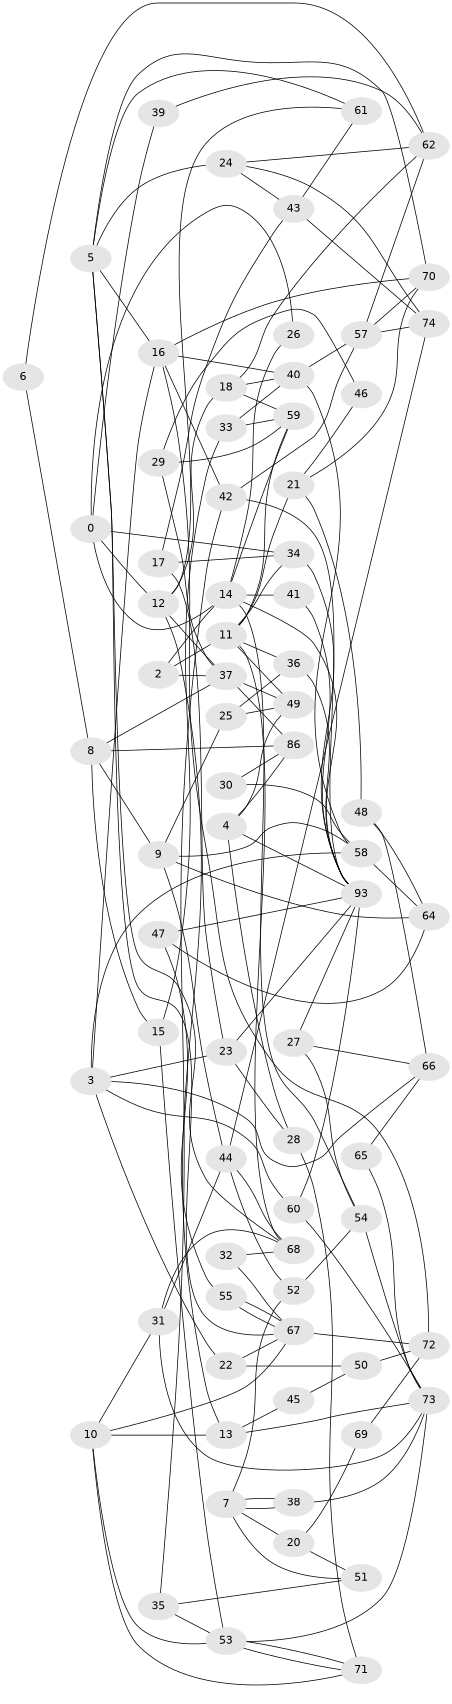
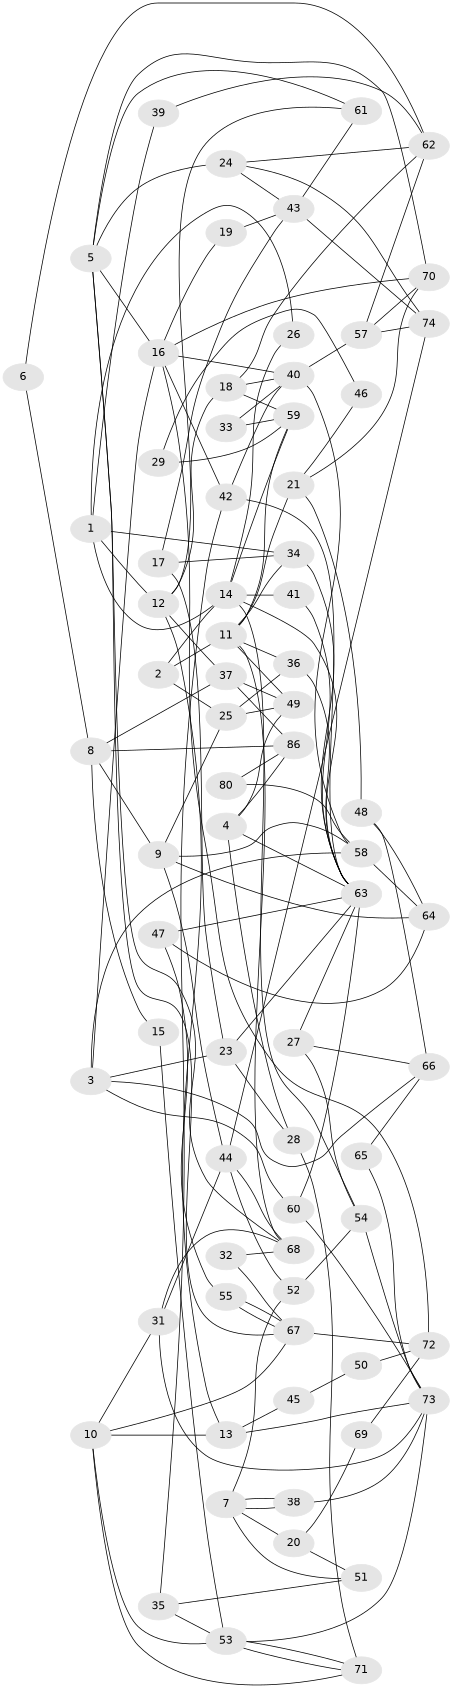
node "19": added
edge "57" -- "42": now "40" -- "42"
node "0": label "0" -> "1"
edge "29" -- "37": removed
edge "2" -- "37": now "2" -- "25"
node "30": label "30" -> "80"
edge "33" -- "15": removed
node "93": label "93" -> "63"
node "22": removed
